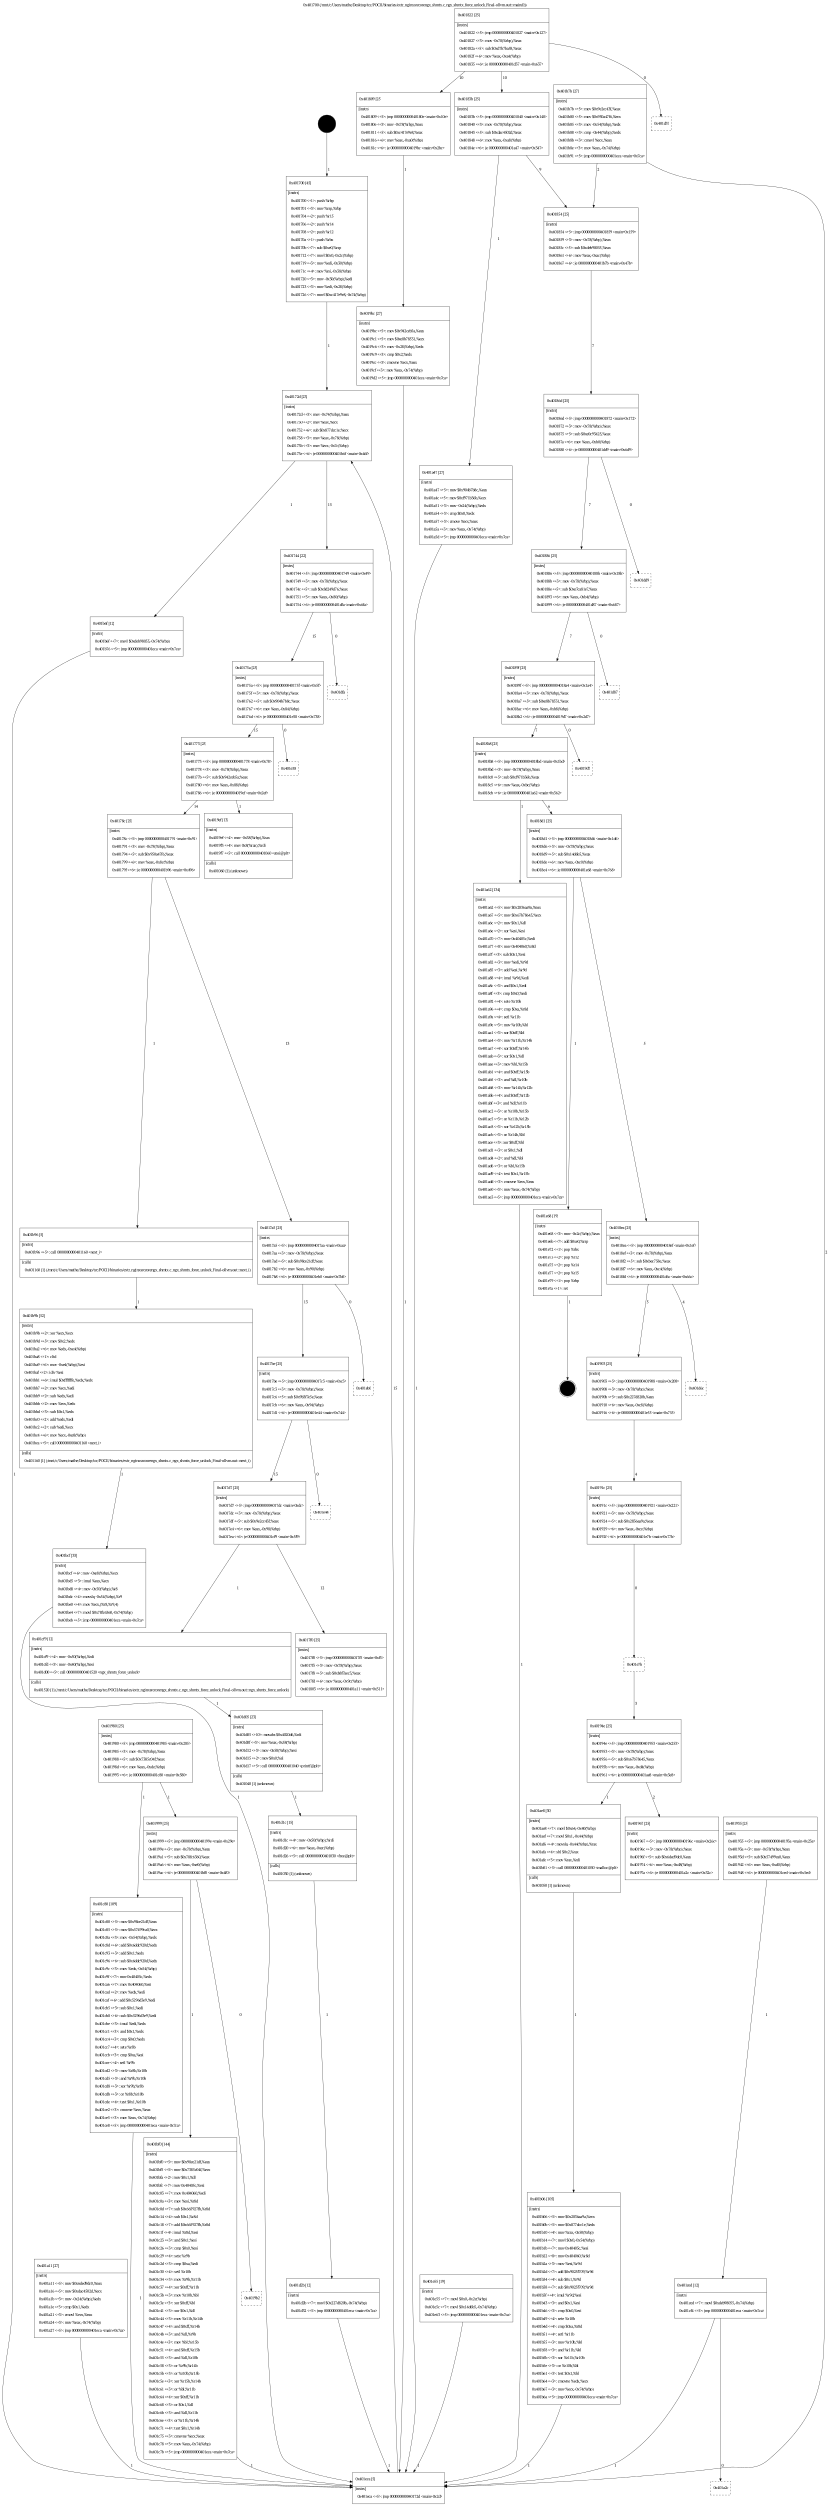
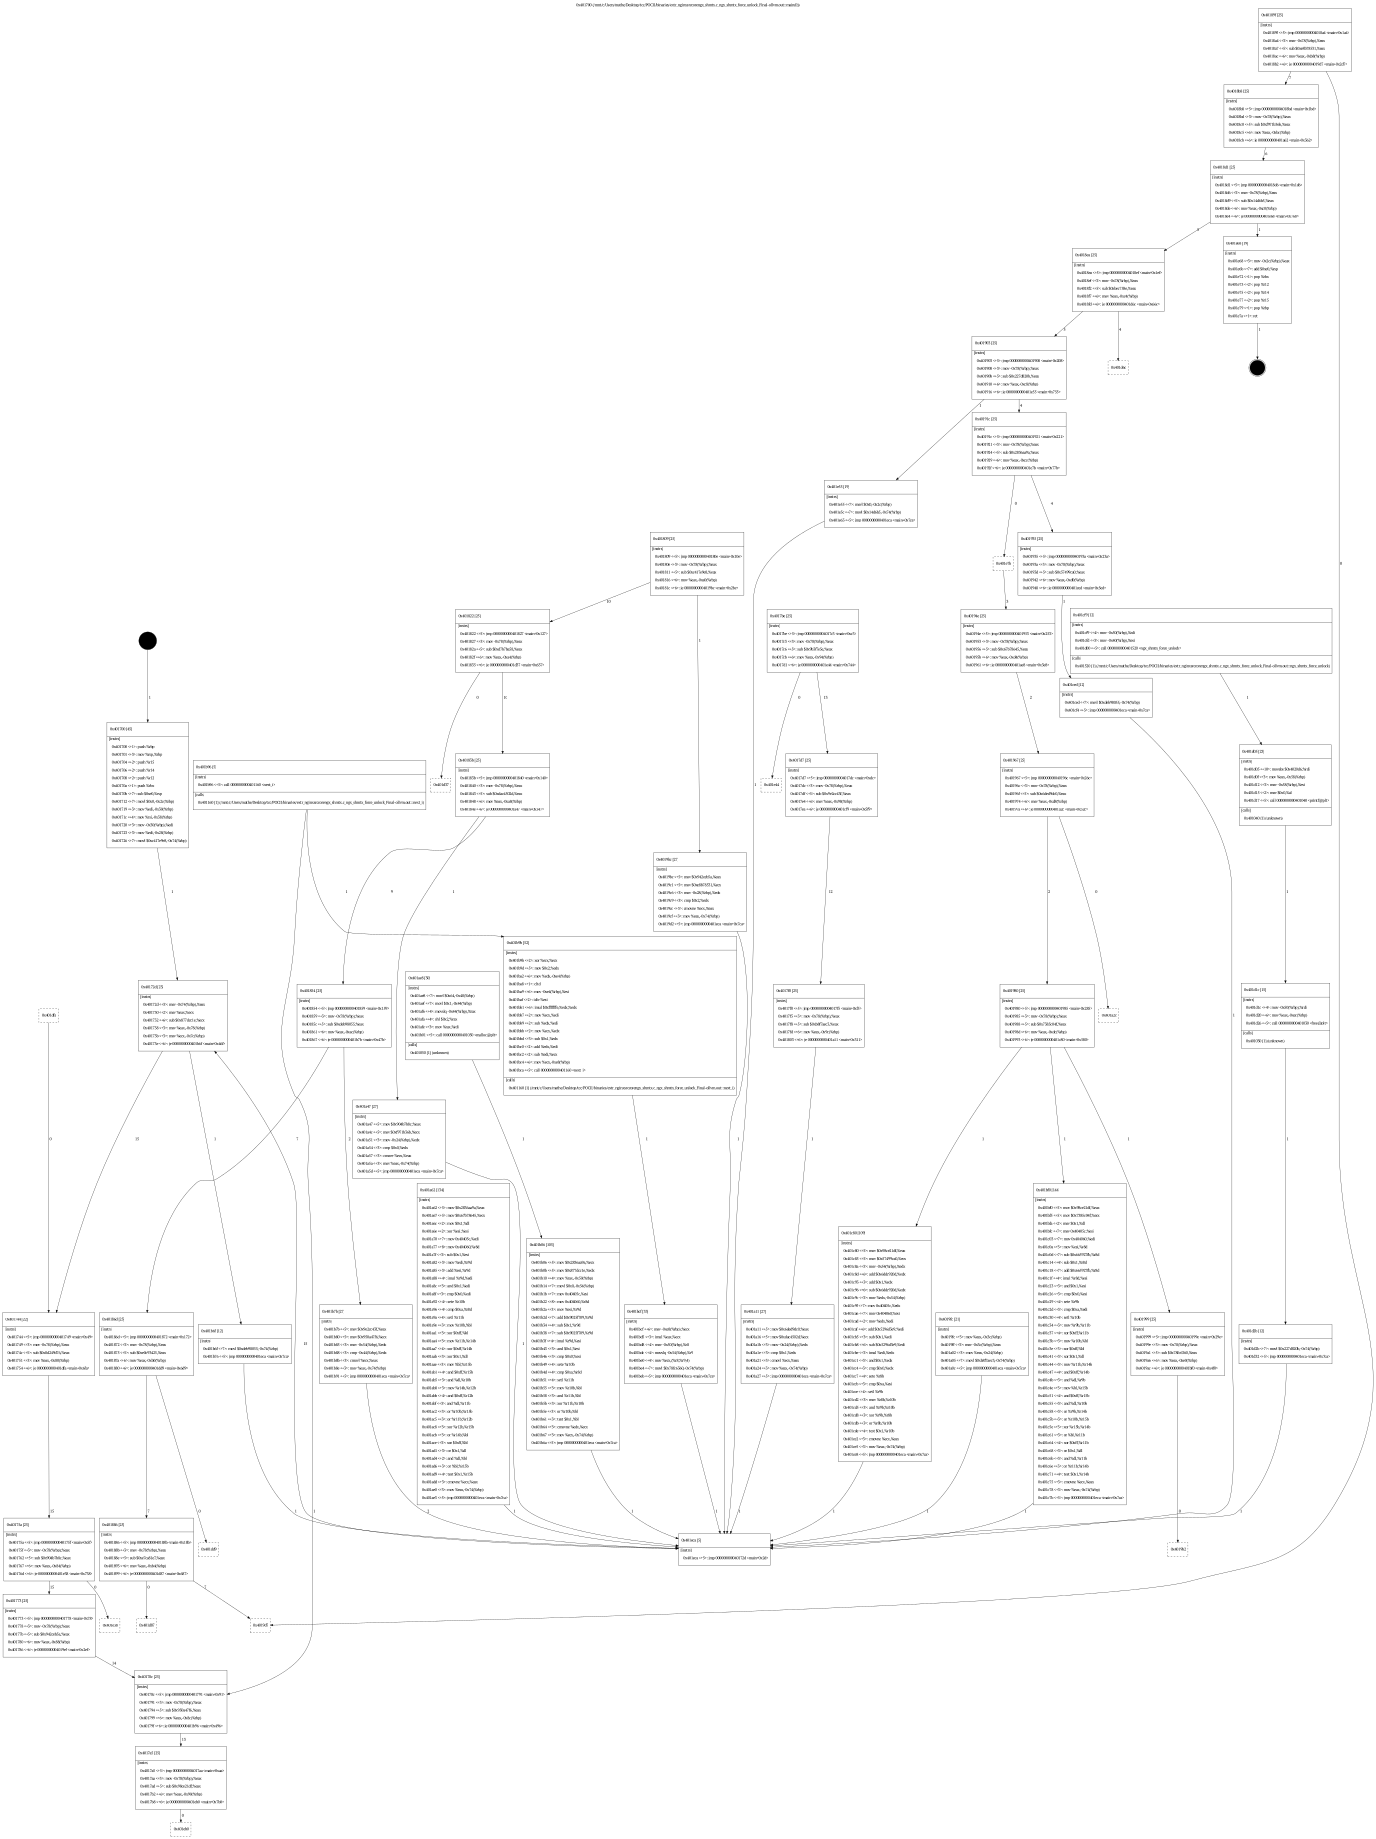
edge "0x401822 [25]" -> "0x401809 [25]": reversed
edge "0x401b7b [27]" -> "0x401854 [25]": reversed
edge "0x401903 [25]" -> "0x401e55 [19]": added, label "1"
edge "0x40191c [25]" -> "0x401935 [25]": added, label "4"
edge "0x401886 [25]" -> "0x40189f [25]": now "0x401886 [25]" -> "0x4019d7"
edge "0x401744 [22]" -> "0x401dfa": reversed
edge "0x4018b8 [25]" -> "0x401a62 [134]": removed, label "1"
node "0x4019ef [13]": removed
edge "0x401967 [25]" -> "0x401980 [25]": added, label "2"
edge "0x40178c [25]" -> "0x401b96 [5]": reversed
edge "0x4017f0 [25]" -> "0x401a11 [27]": added, label "1"
edge "0x4017a5 [25]" -> "0x4017be [25]": removed, label "13"
node "0x4019fc [21]": added
edge "0x4017d7 [25]" -> "0x401cf9 [12]": removed, label "1"
edge "0x40194e [25]" -> "0x401ae8 [30]": removed, label "1"
edge "0x401999 [25]" -> "0x401bf0 [144]": now "0x401980 [25]" -> "0x401bf0 [144]"
edge "0x401ced [12]" -> "0x401a2c": now "0x401967 [25]" -> "0x401a2c"
